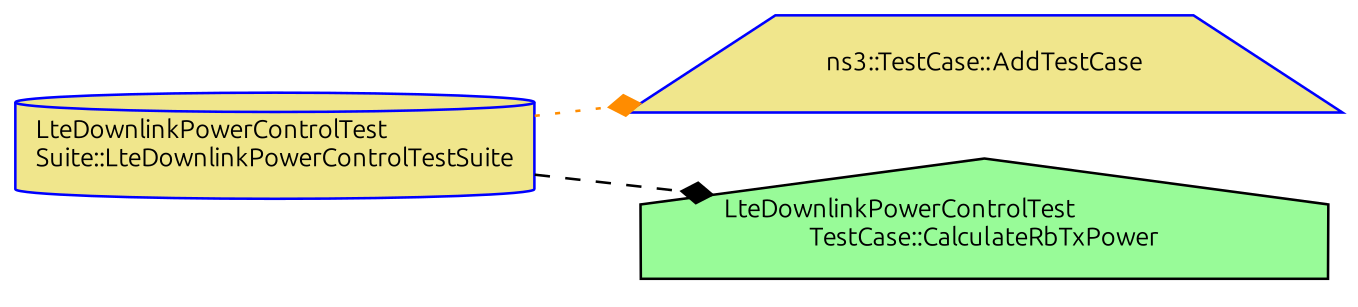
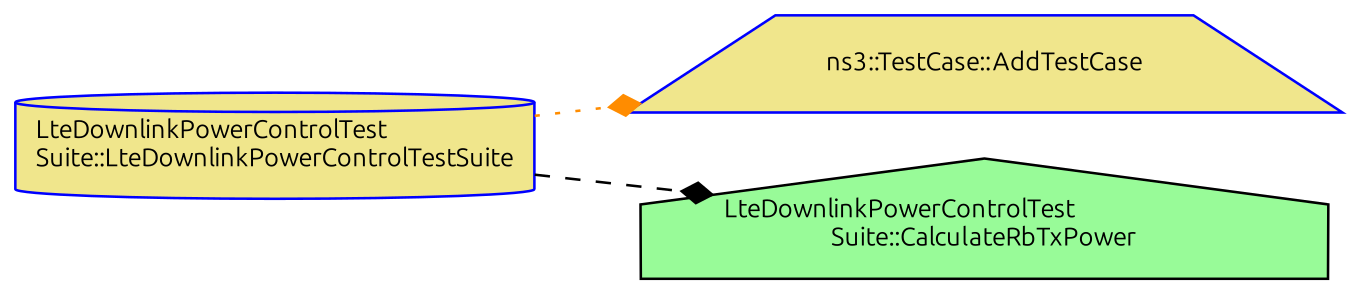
node "LteDownlinkPowerControlTest TestCase::CalculateRbTxPower": label "LteDownlinkPowerControlTest TestCase::CalculateRbTxPower" -> "LteDownlinkPowerControlTest Suite::CalculateRbTxPower"
